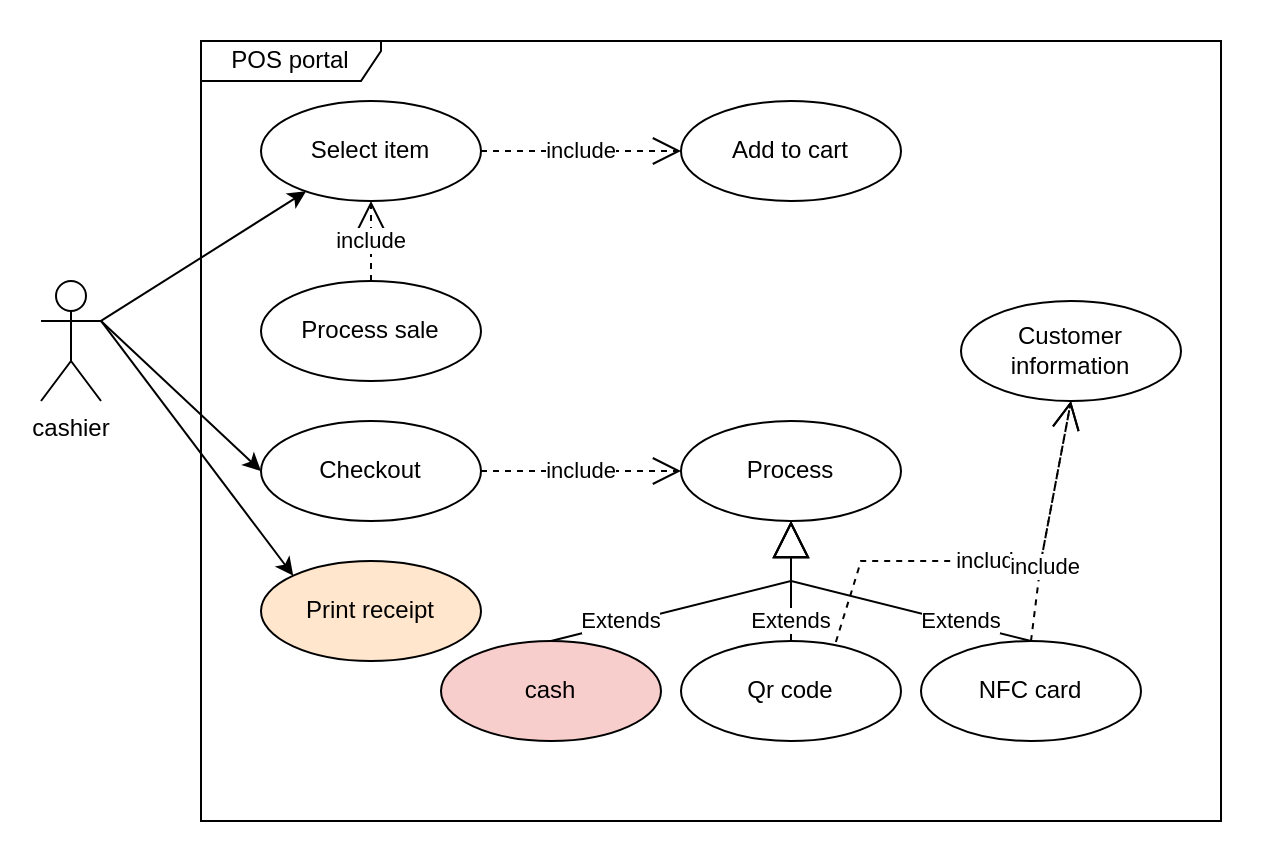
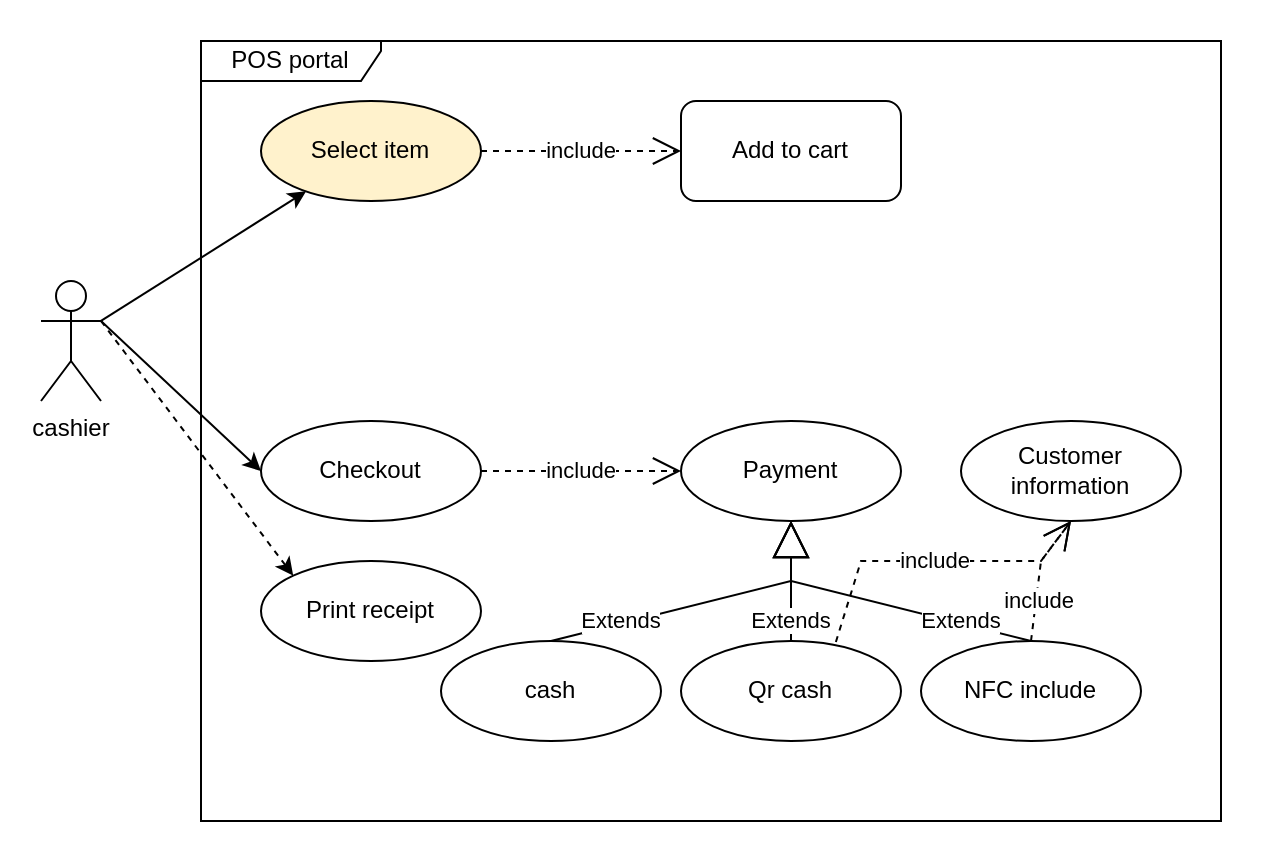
node "Select item": fillcolor #ffffff -> #fff2cc
node "Add to cart": shape ellipse -> rounded rectangle
edge "Process sale" -> "Select item": removed, label "include"
node "Process sale": removed
node "Customer information": moved (1071, 351) -> (1071, 471)
edge "cashier" -> "Print receipt": style solid -> dashed
node "Process": label "Process" -> "Payment"
node "Print receipt": fillcolor #ffe6cc -> #ffffff
node "cash": fillcolor #f8cecc -> #ffffff
node "Qr code": label "Qr code" -> "Qr cash"
node "NFC card": label "NFC card" -> "NFC include"
